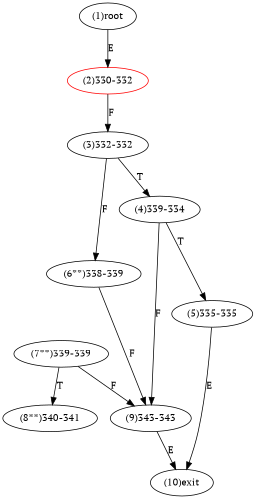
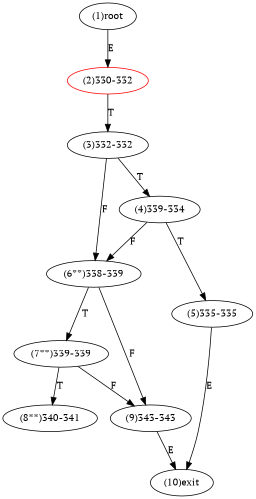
edge "(2)330-332" -> "(3)332-332": label "F" -> "T"
edge "(6**)338-339" -> "(7**)339-339": added, label "T"
edge "(4)339-334" -> "(9)343-343": now "(4)339-334" -> "(6**)338-339"
